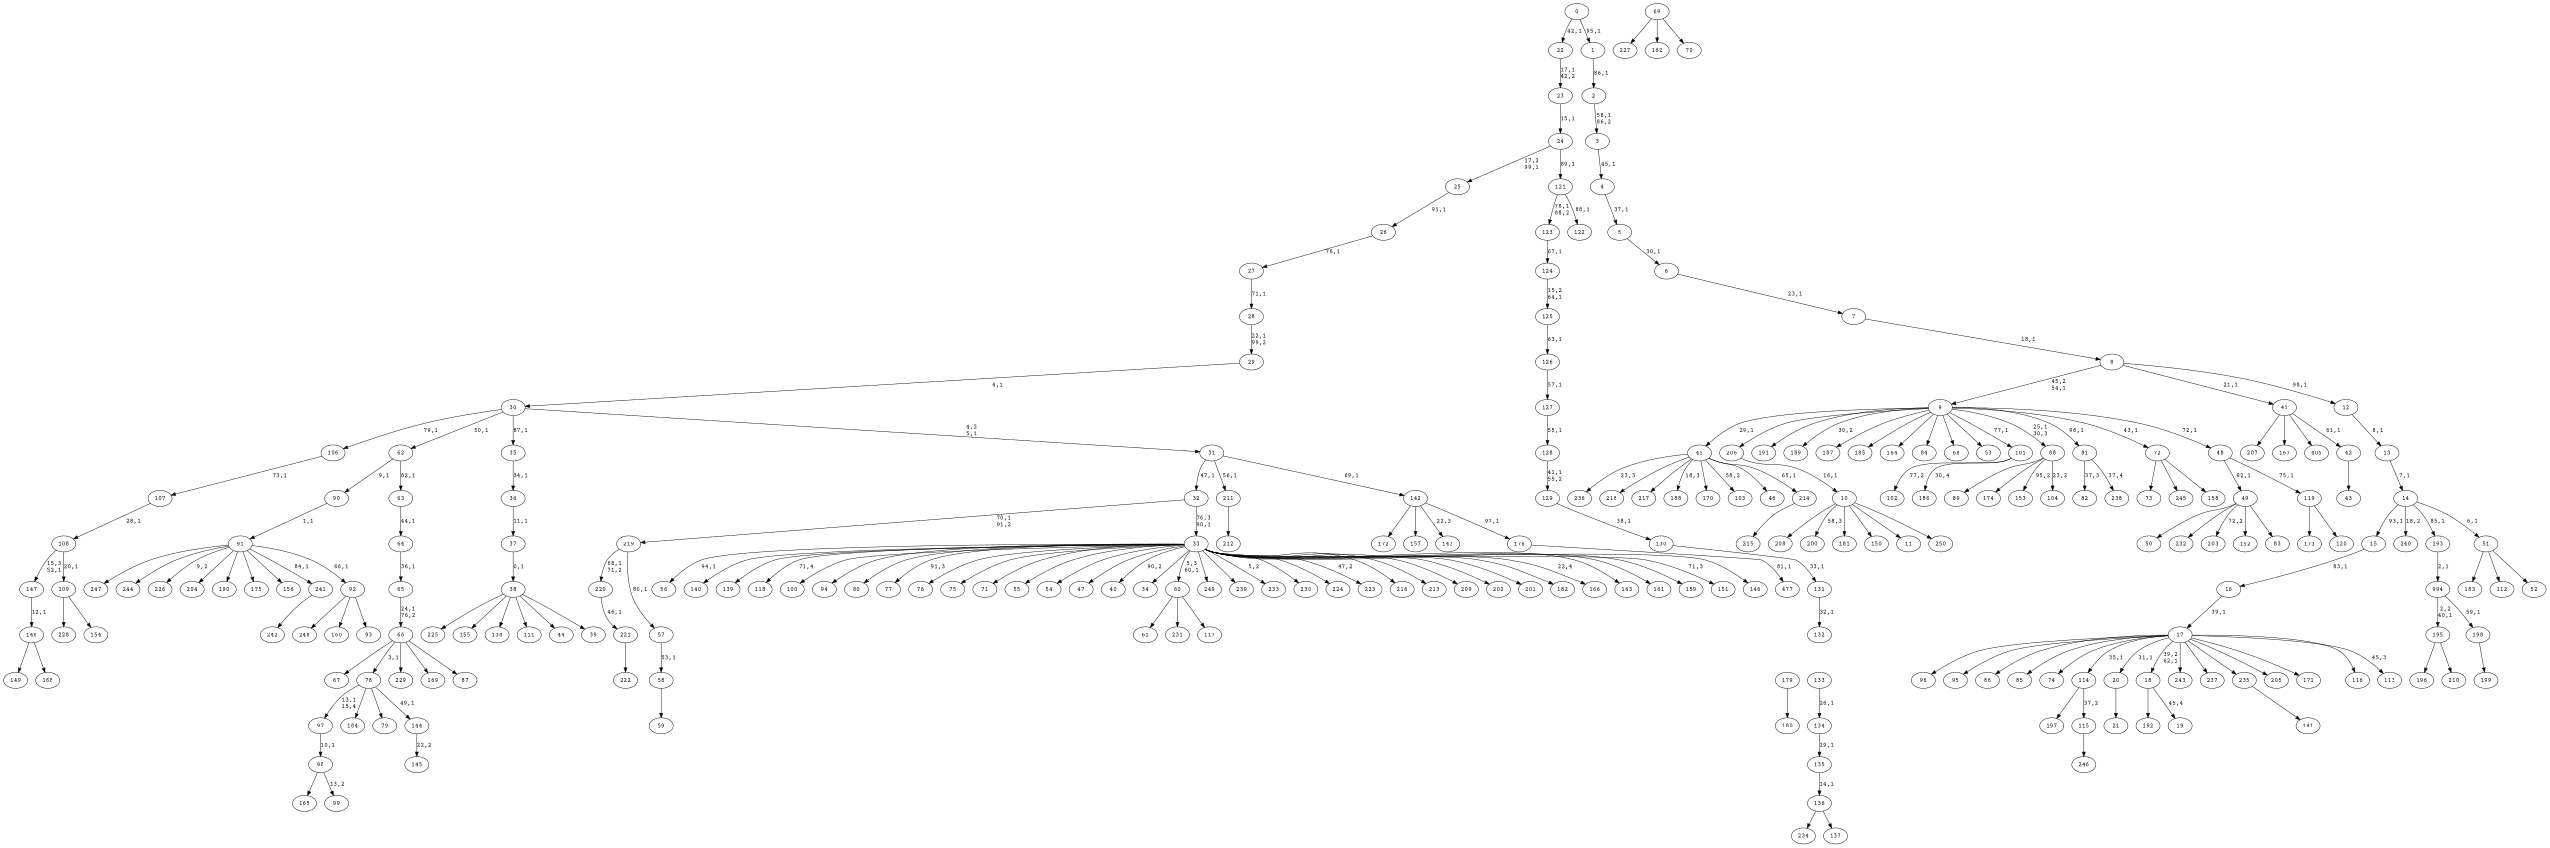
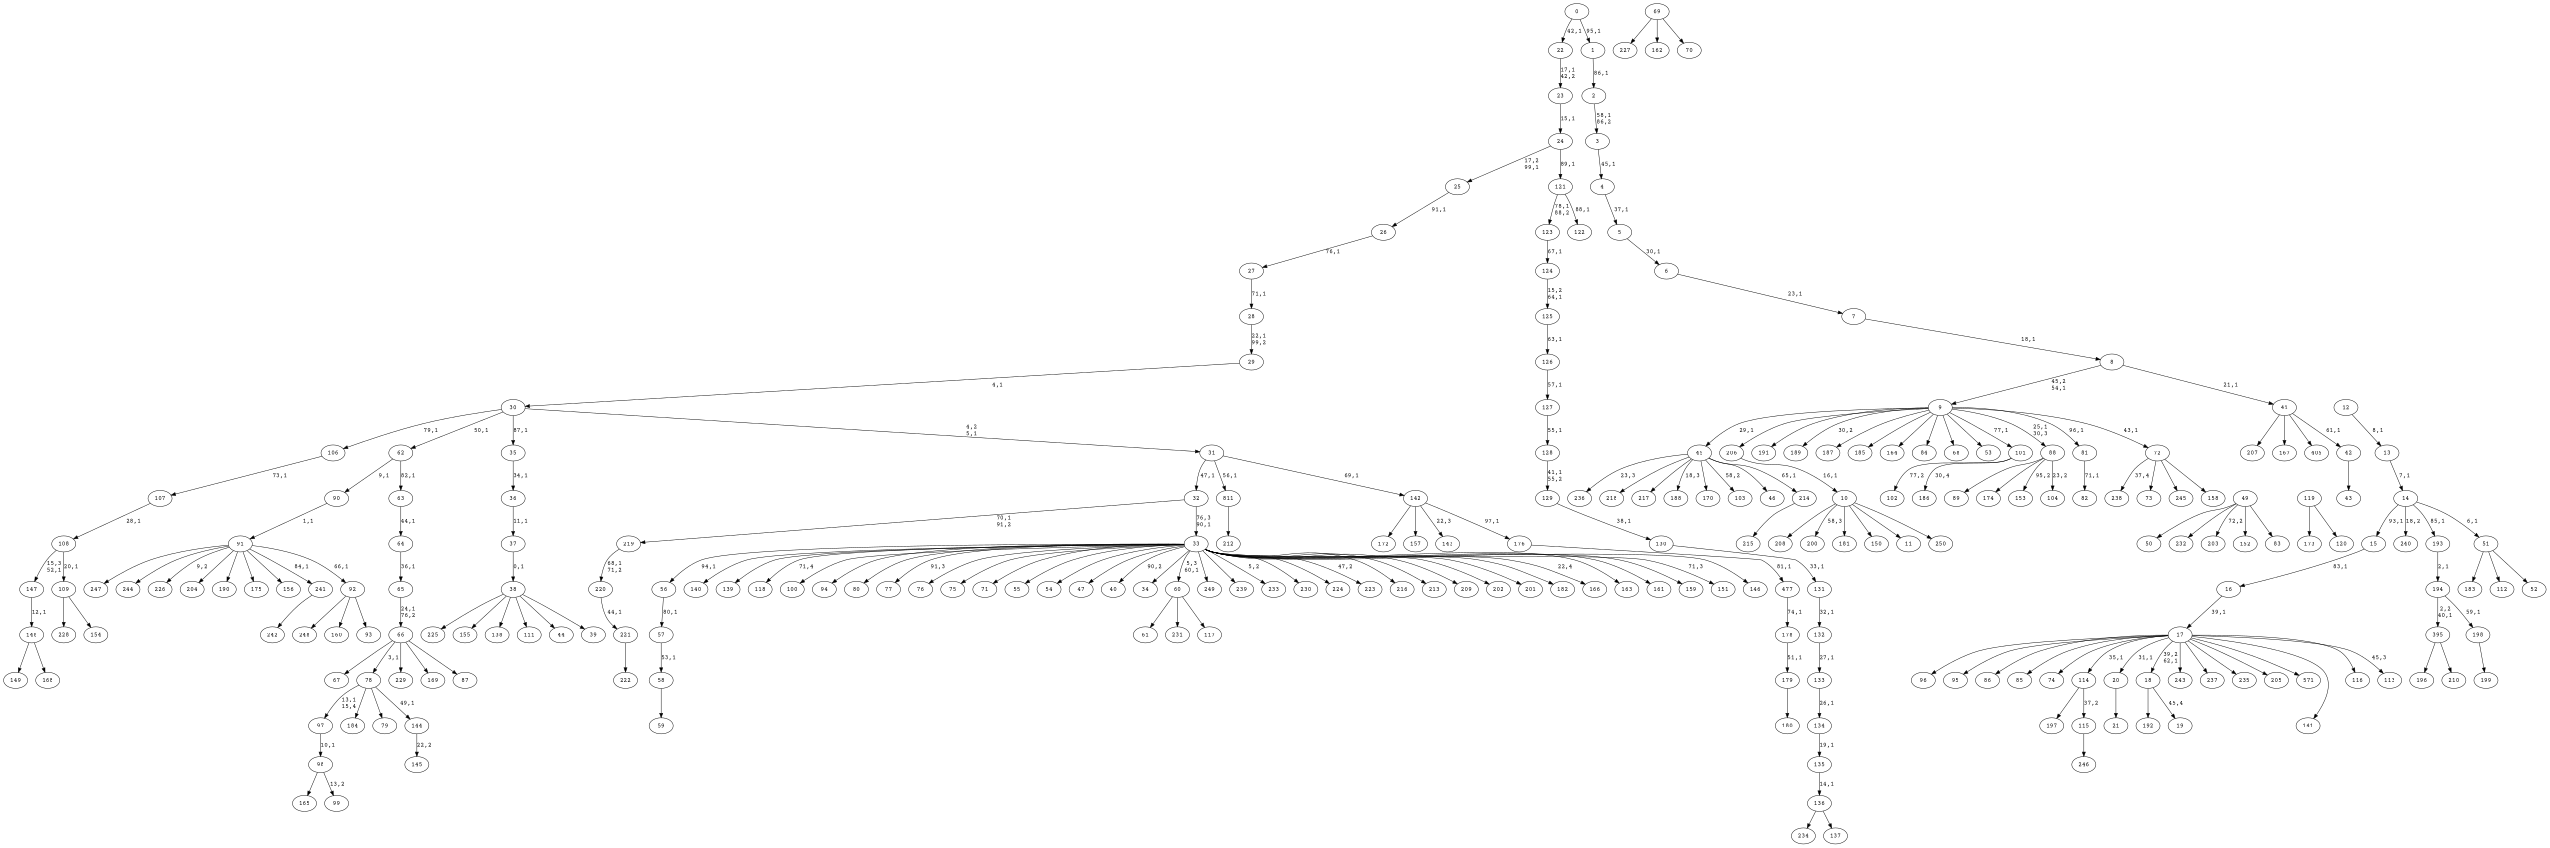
edge "8" -> "12": removed, label "98,1"
node "48": removed
edge "81" -> "238": now "72" -> "238"
edge "81" -> "82": label "37,3" -> "71,1"
node "211": label "211" -> "811"
node "994": label "994" -> "194"
edge "219" -> "57": now "56" -> "57"
edge "220" -> "221": label "46,1" -> "44,1"
node "178": added
node "195": label "195" -> "395"
edge "132" -> "133": added, label "27,1"
node "171": label "171" -> "571"
edge "235" -> "141": now "17" -> "141"
